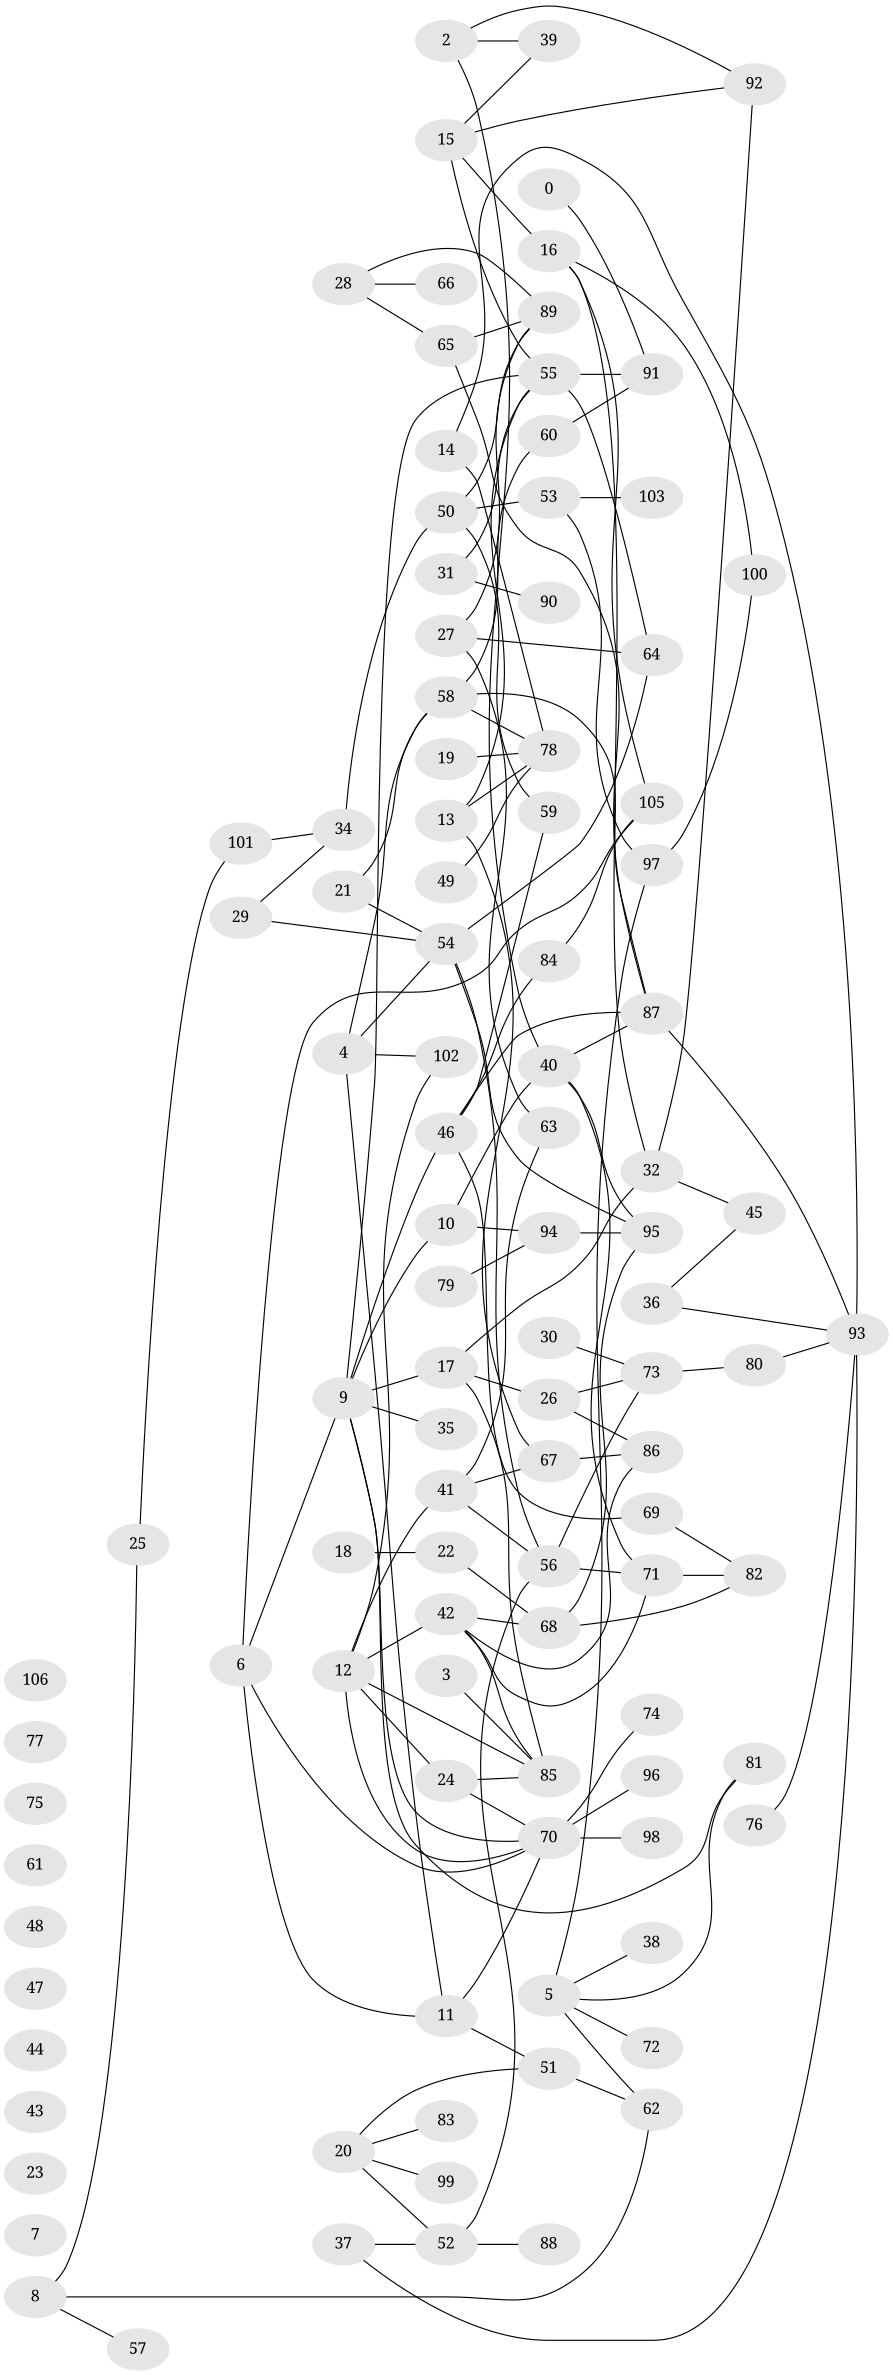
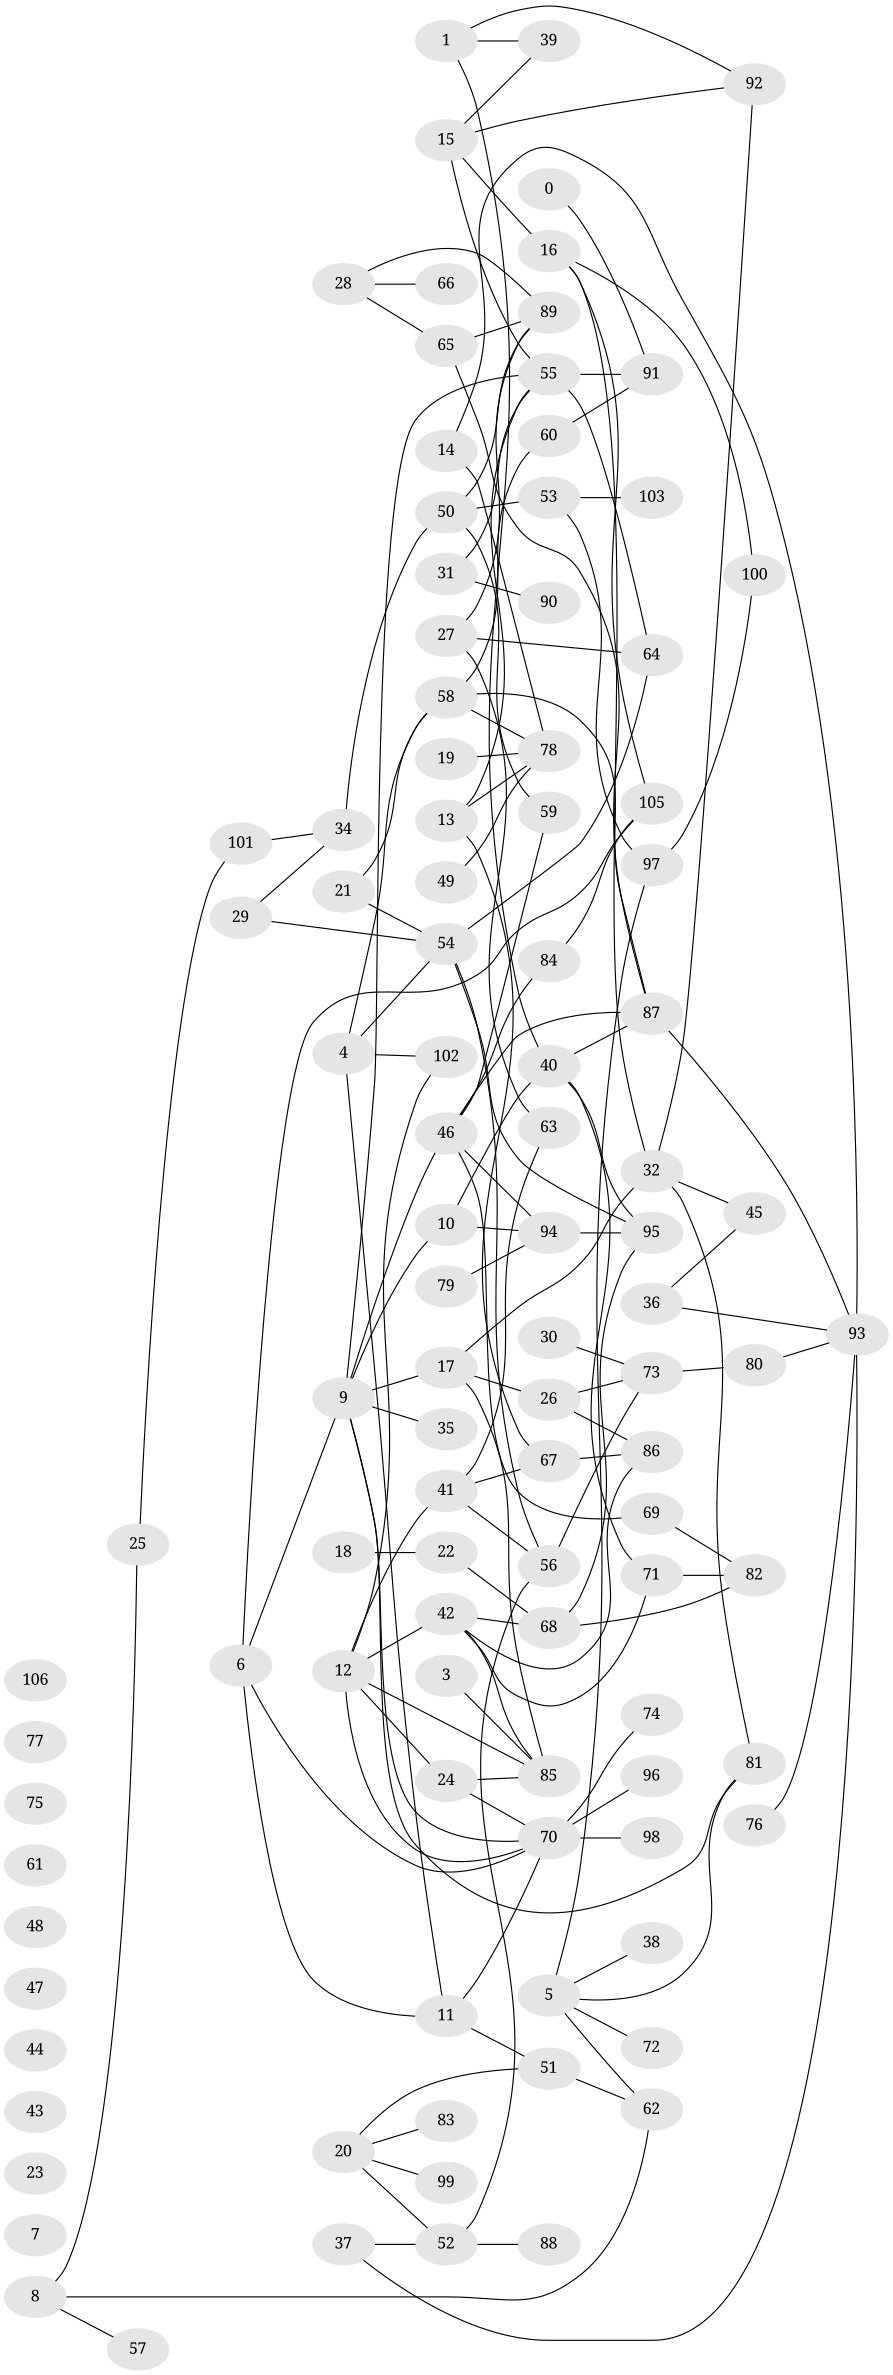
node "2": label "2" -> "1"
edge "46" -- "94": added
edge "32" -- "81": added
edge "56" -- "71": removed
